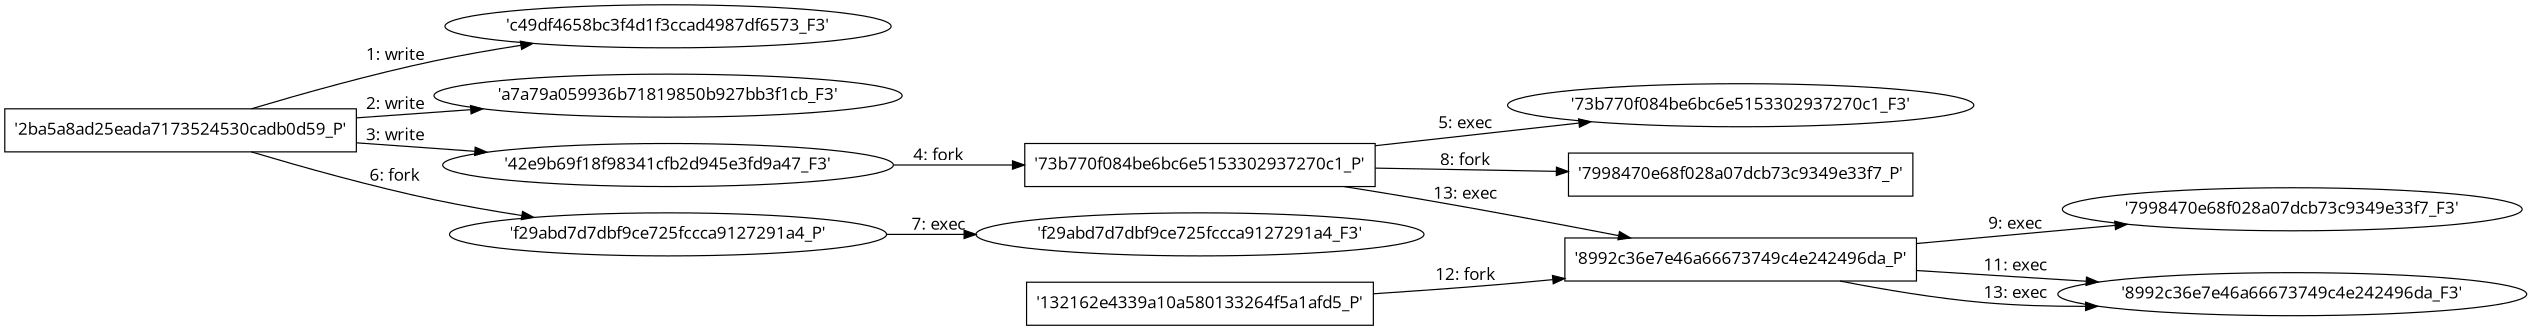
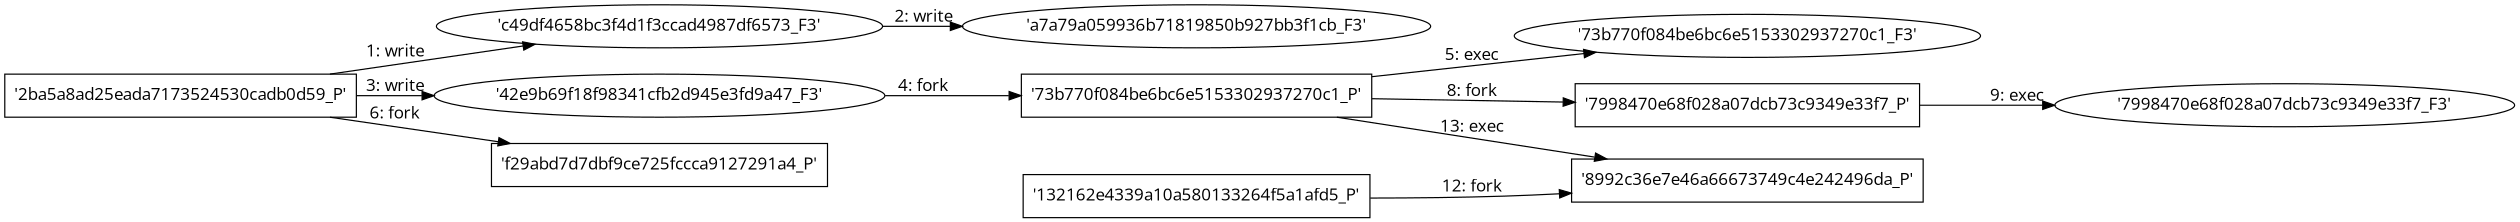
edge "'2ba5a8ad25eada7173524530cadb0d59_P'" -> "'a7a79a059936b71819850b927bb3f1cb_F3'": now "'c49df4658bc3f4d1f3ccad4987df6573_F3'" -> "'a7a79a059936b71819850b927bb3f1cb_F3'"
node "'f29abd7d7dbf9ce725fccca9127291a4_P'": shape ellipse -> box
node "'f29abd7d7dbf9ce725fccca9127291a4_F3'": removed
edge "'8992c36e7e46a66673749c4e242496da_P'" -> "'7998470e68f028a07dcb73c9349e33f7_F3'": now "'7998470e68f028a07dcb73c9349e33f7_P'" -> "'7998470e68f028a07dcb73c9349e33f7_F3'"
node "'8992c36e7e46a66673749c4e242496da_F3'": removed
